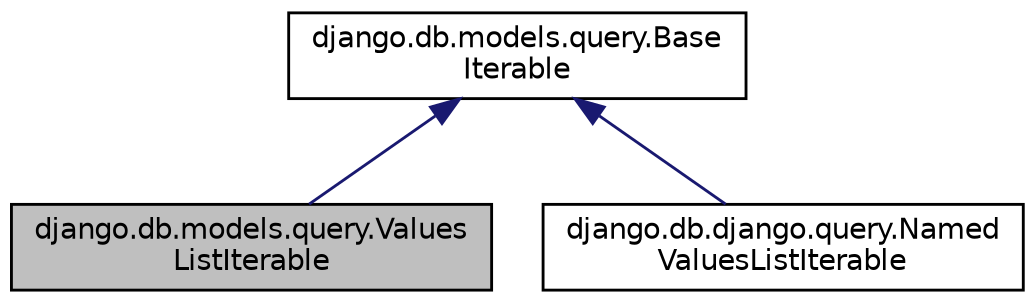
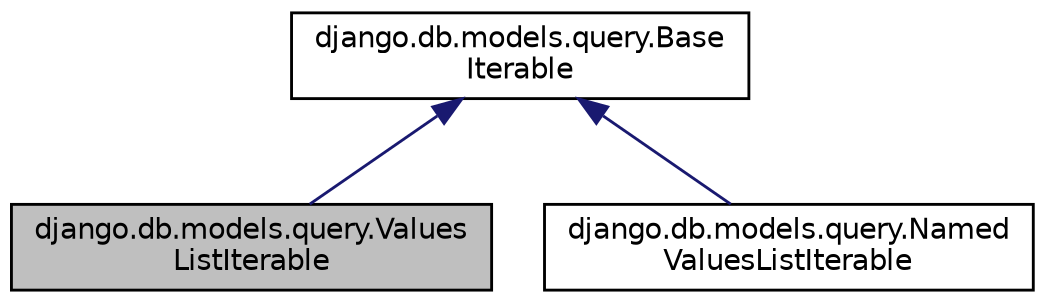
node "django.db.django.query.Named ValuesListIterable": label "django.db.django.query.Named ValuesListIterable" -> "django.db.models.query.Named ValuesListIterable"
